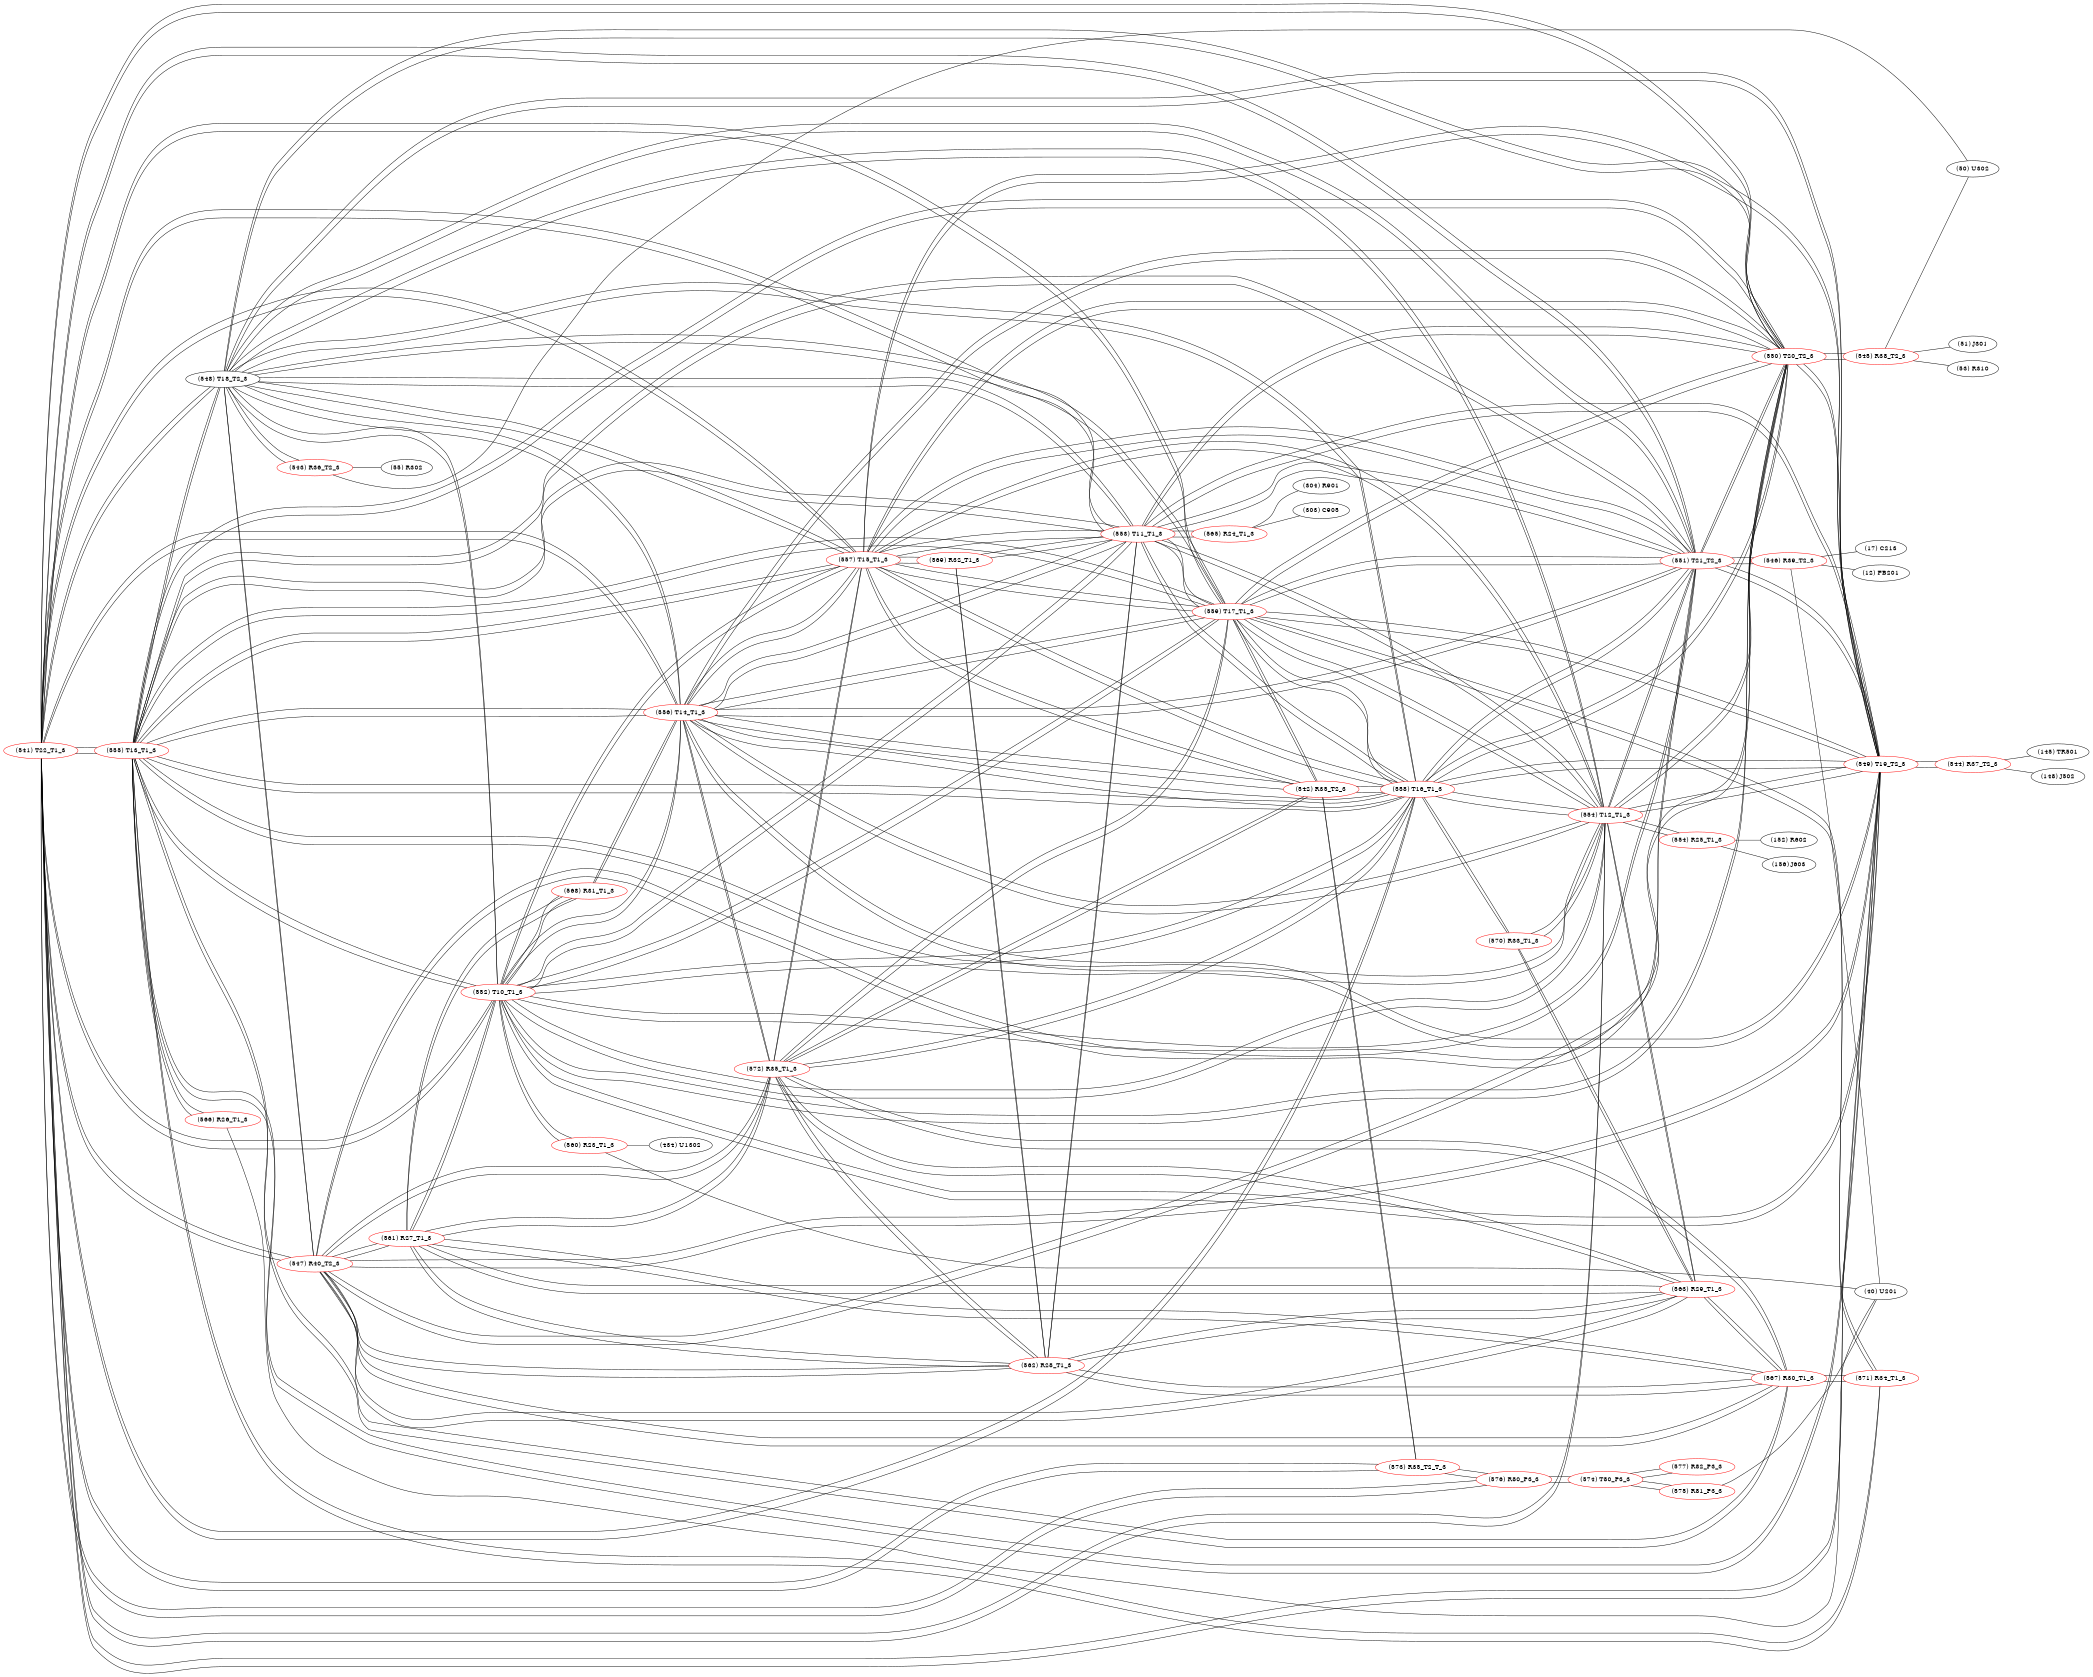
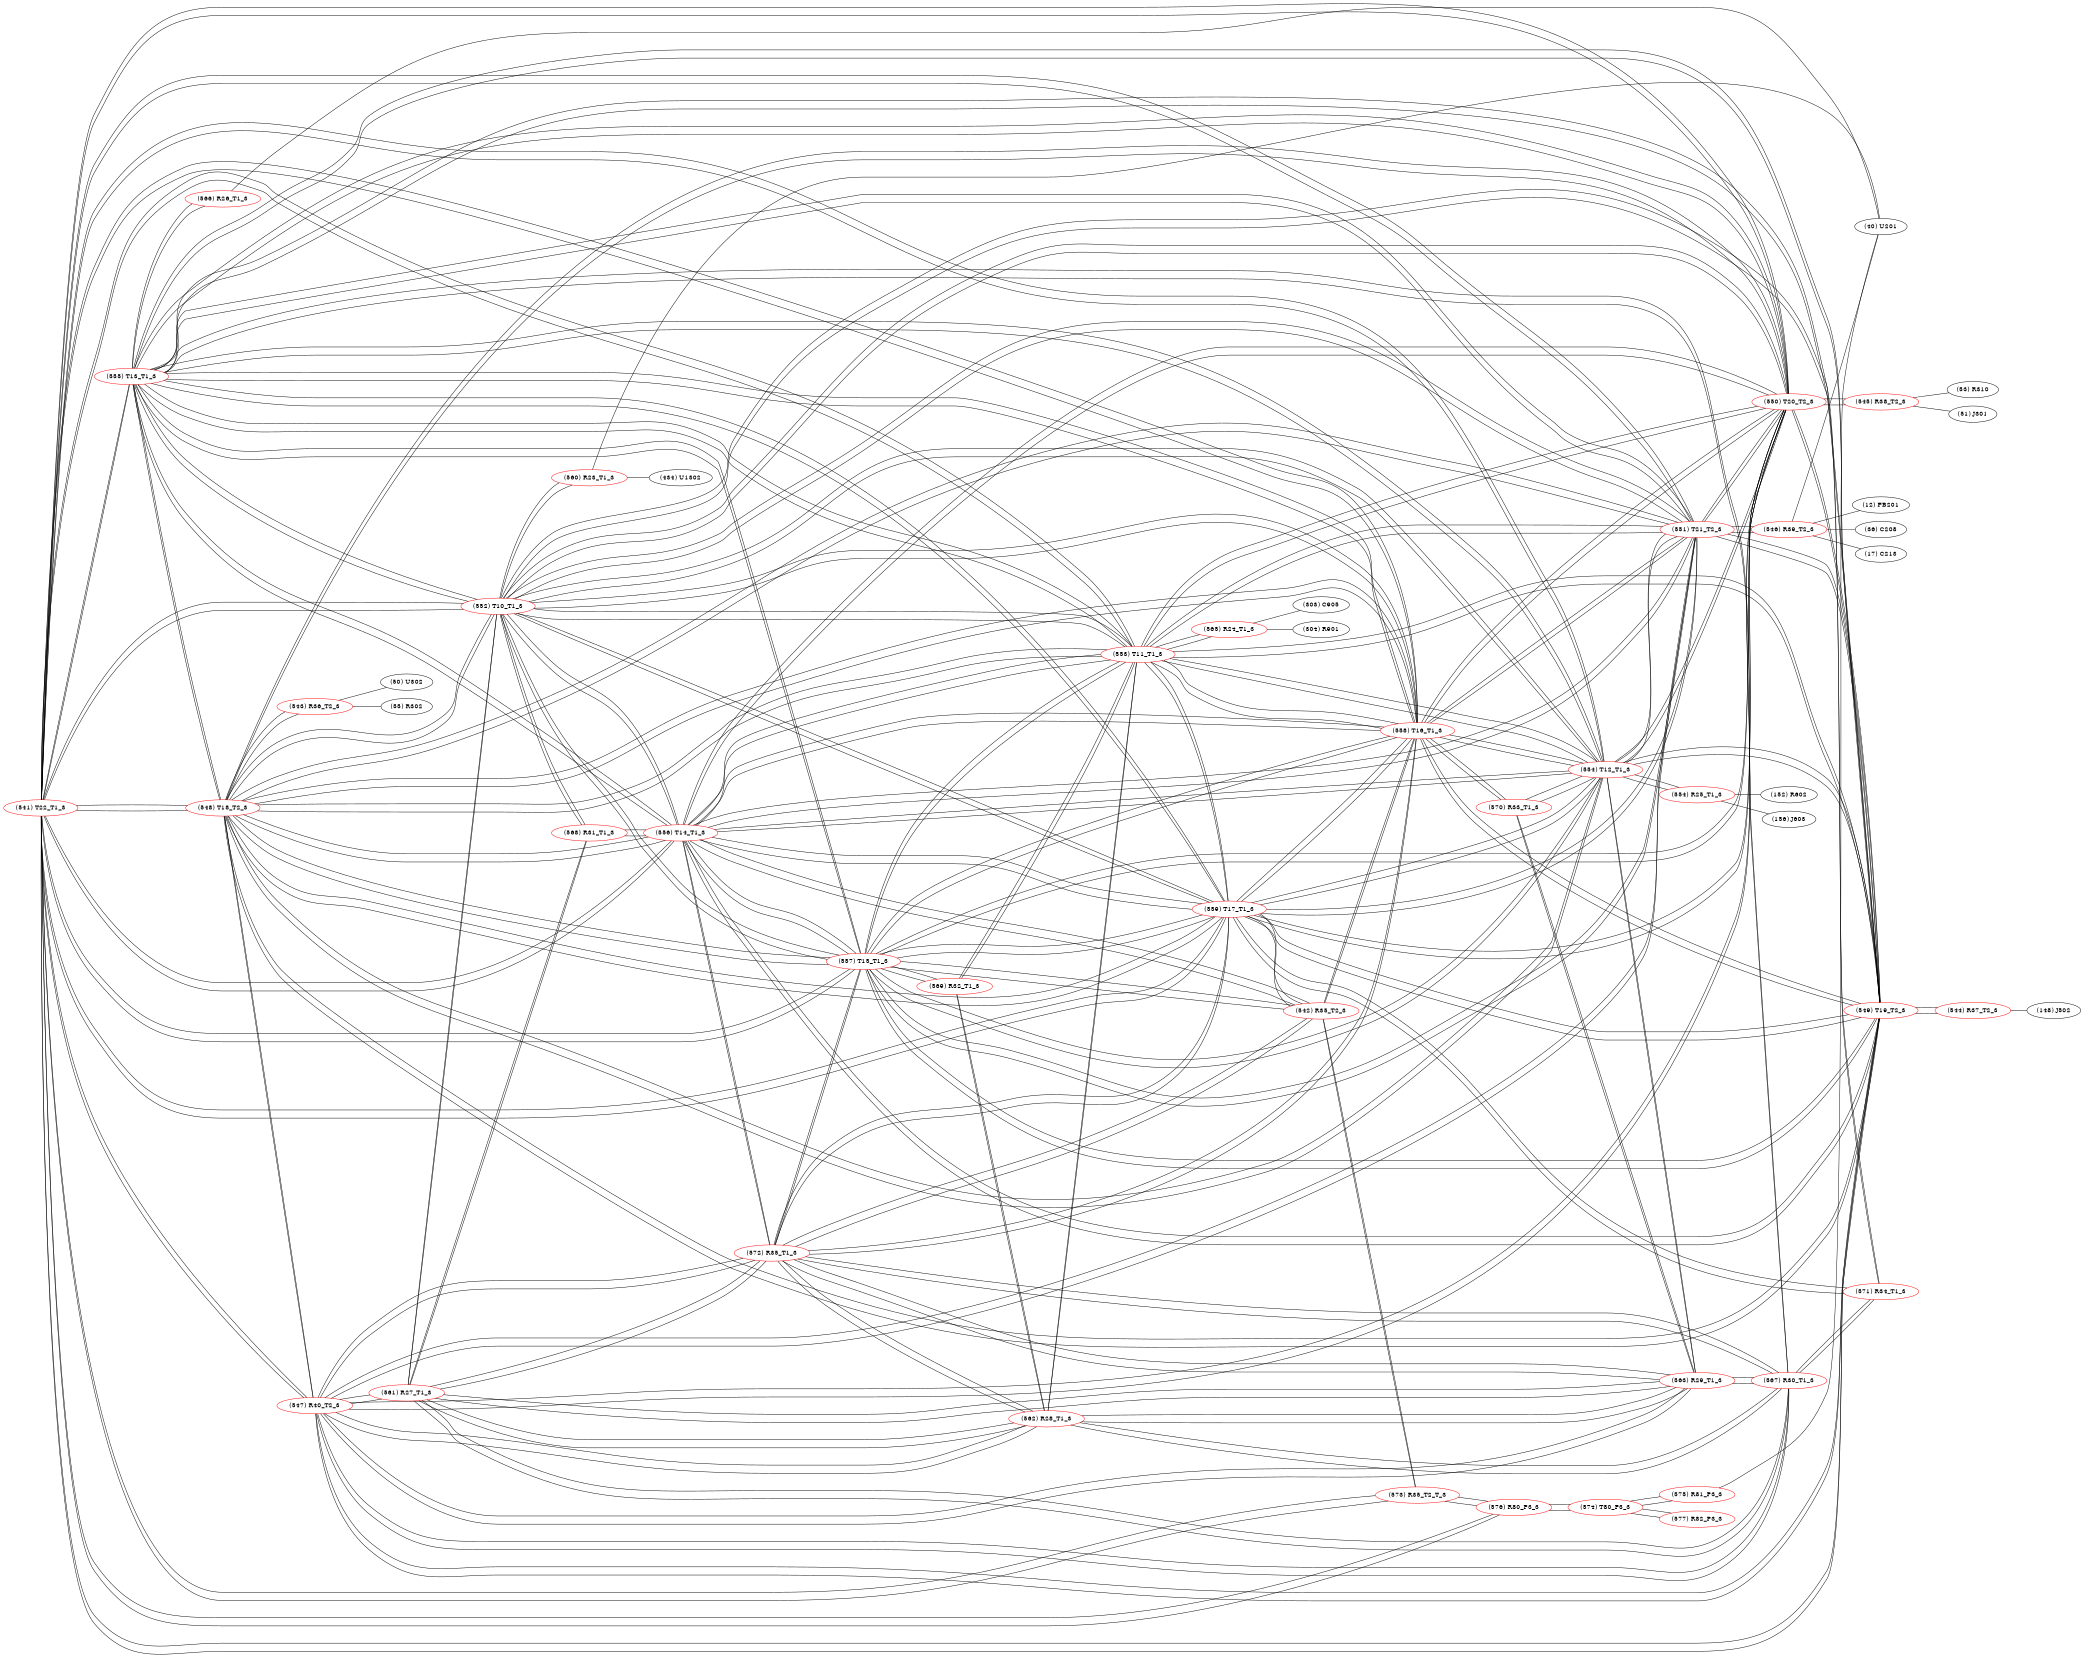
edge "(50) U302" -- "(545) R38_T2_3": removed
node "(548) T18_T2_3": color black -> red
node "(36) C208": added
node "(145) TR501": removed
